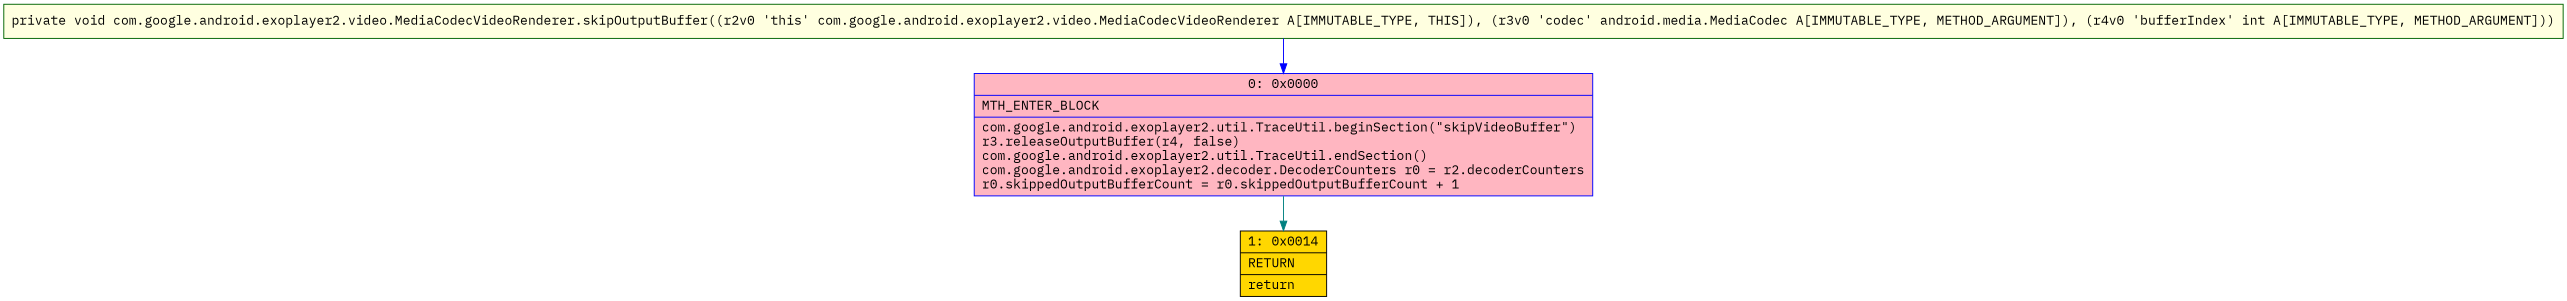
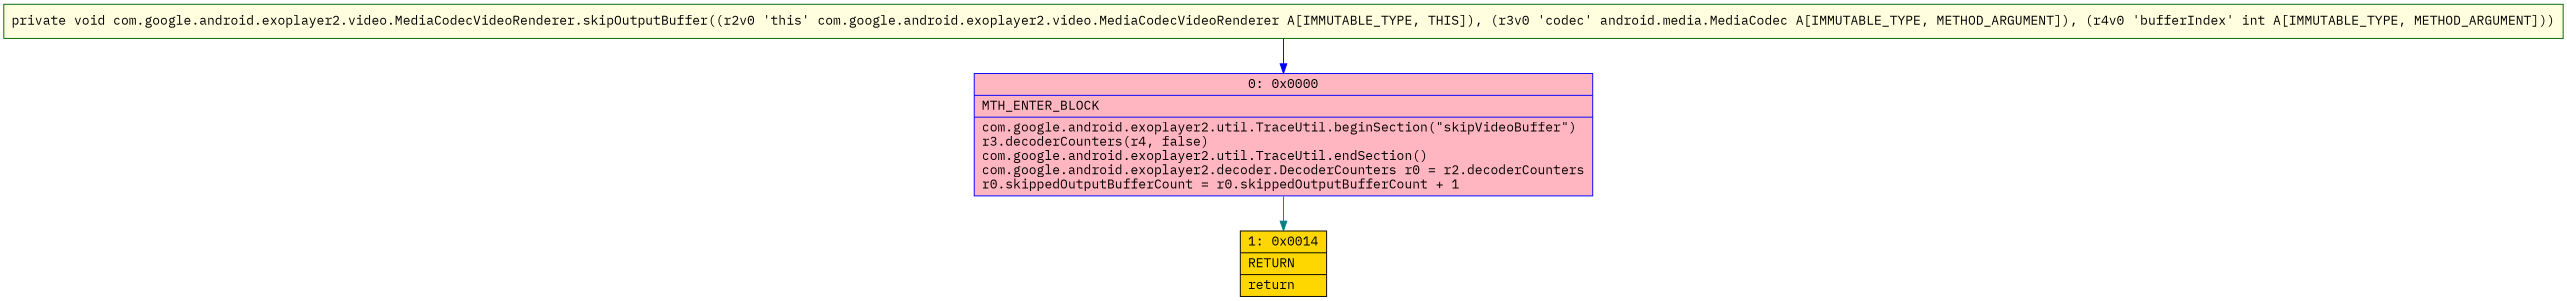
node "0: 0x0000": text "r3.releaseOutputBuffer(r4, false)" -> "r3.decoderCounters(r4, false)"
